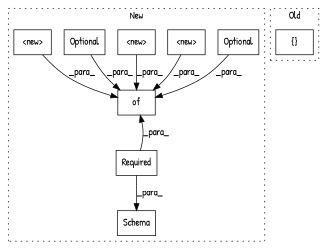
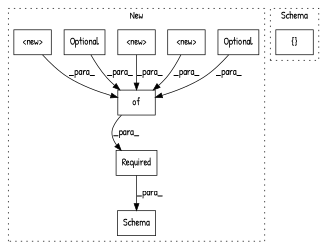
cluster "Old": label "Old" -> "Schema"
edge "Required" -> "of": reversed
